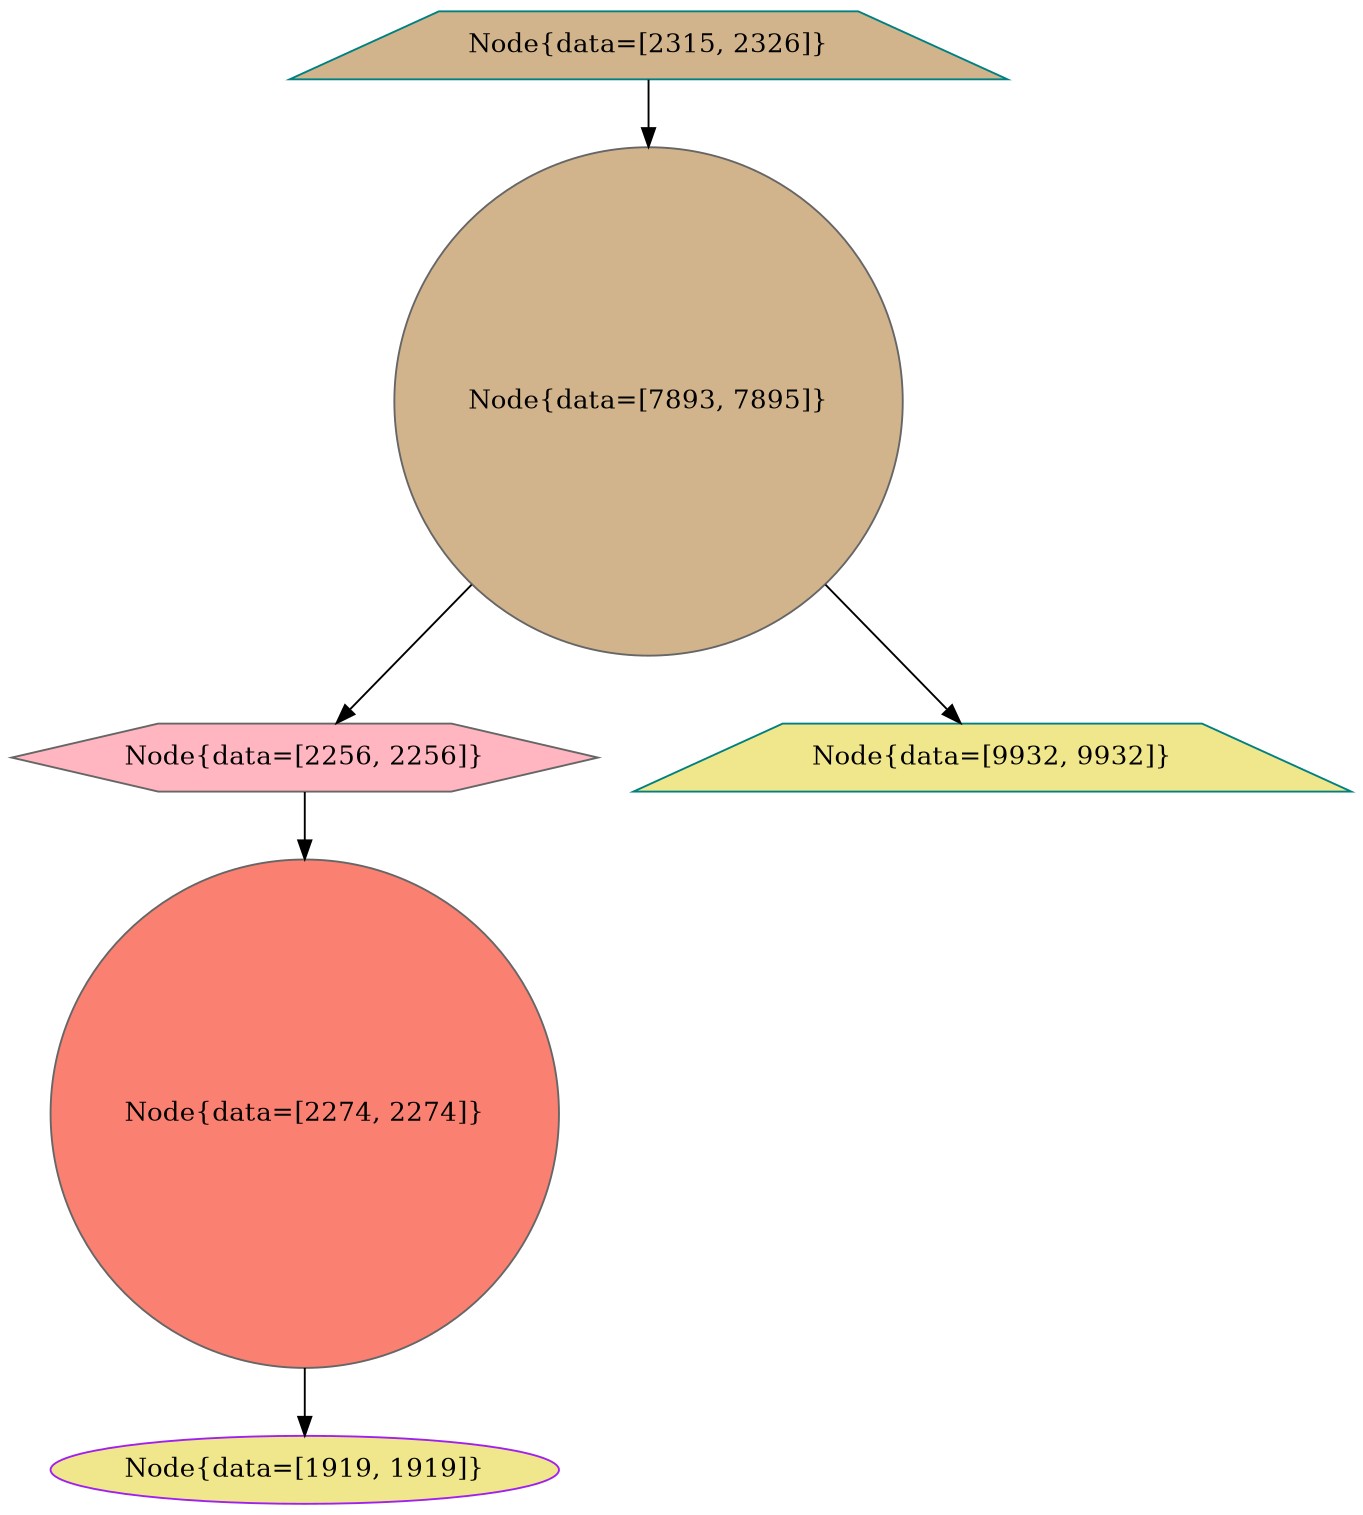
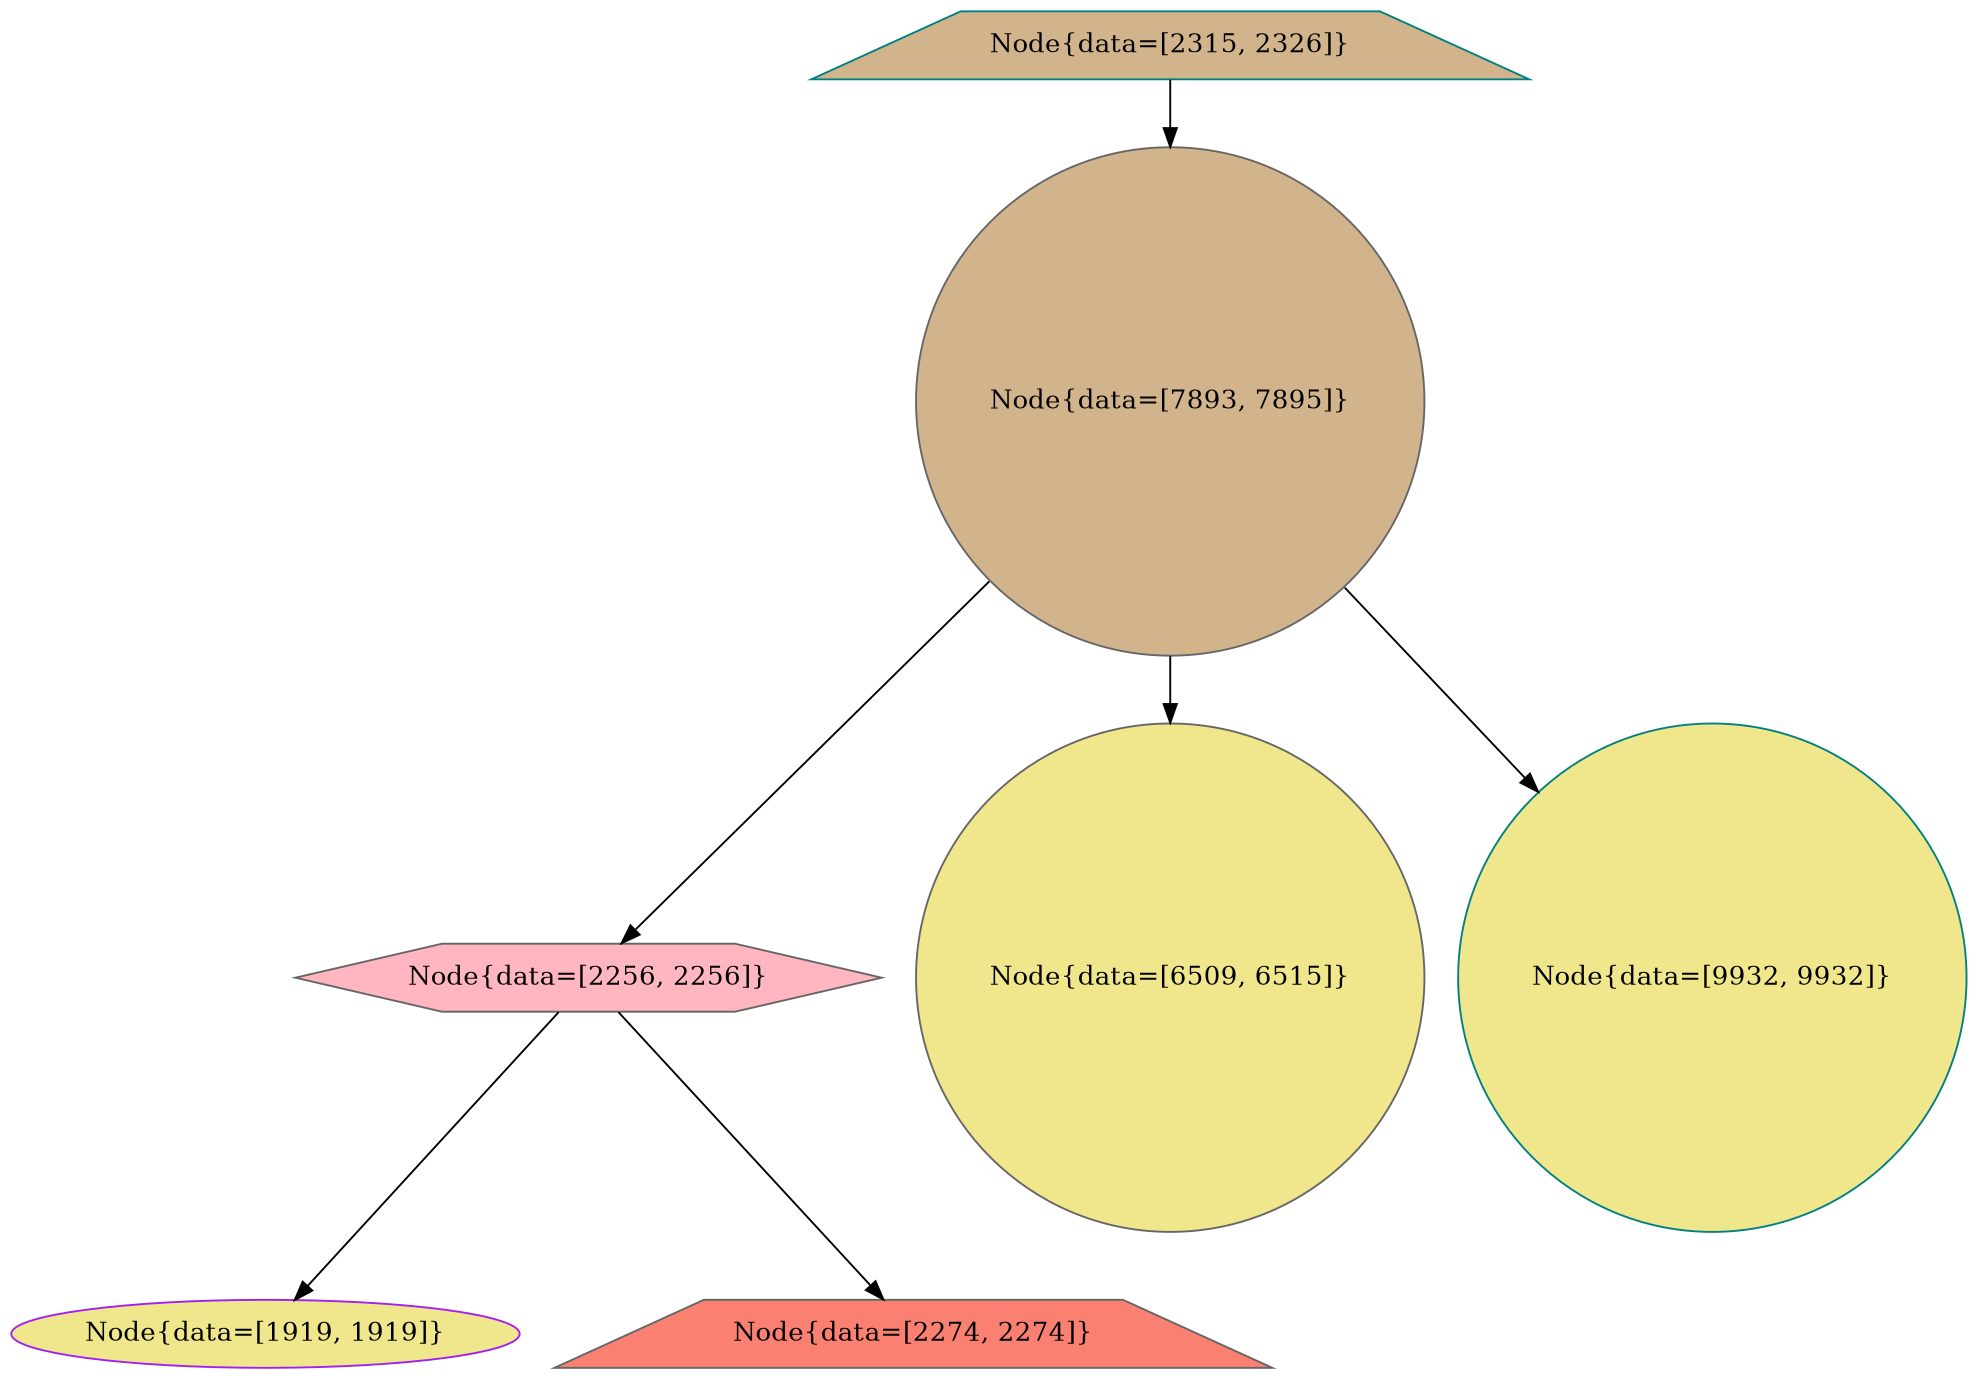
node "Node{data=[9932, 9932]}": shape trapezium -> circle
node "Node{data=[6509, 6515]}": added
node "Node{data=[2274, 2274]}": shape circle -> trapezium
edge "Node{data=[2274, 2274]}" -> "Node{data=[1919, 1919]}": now "Node{data=[2256, 2256]}" -> "Node{data=[1919, 1919]}"
